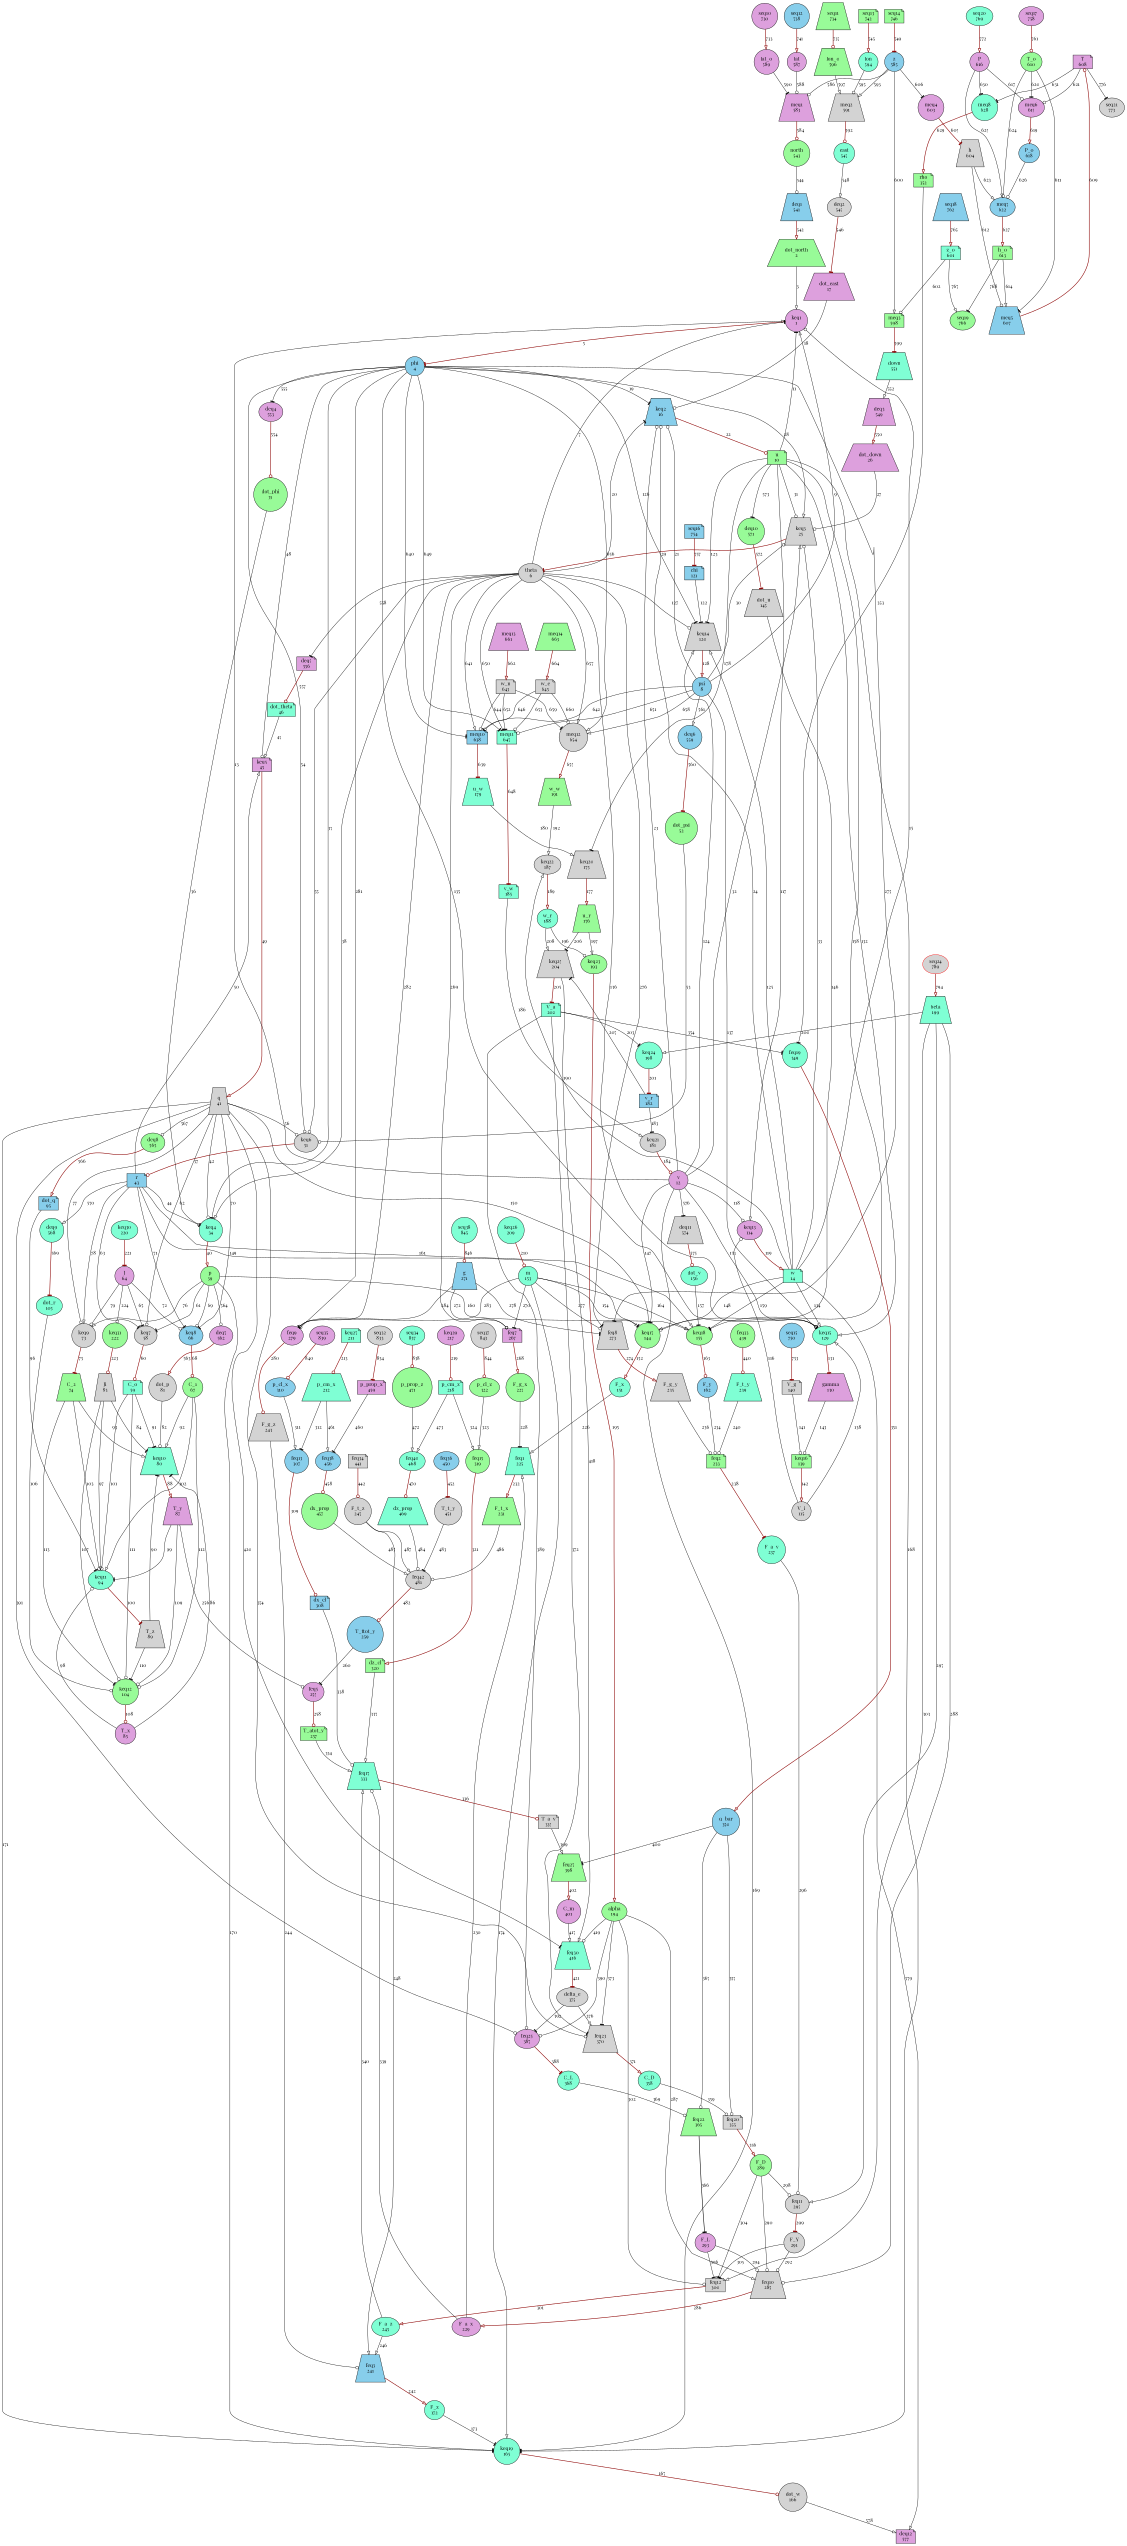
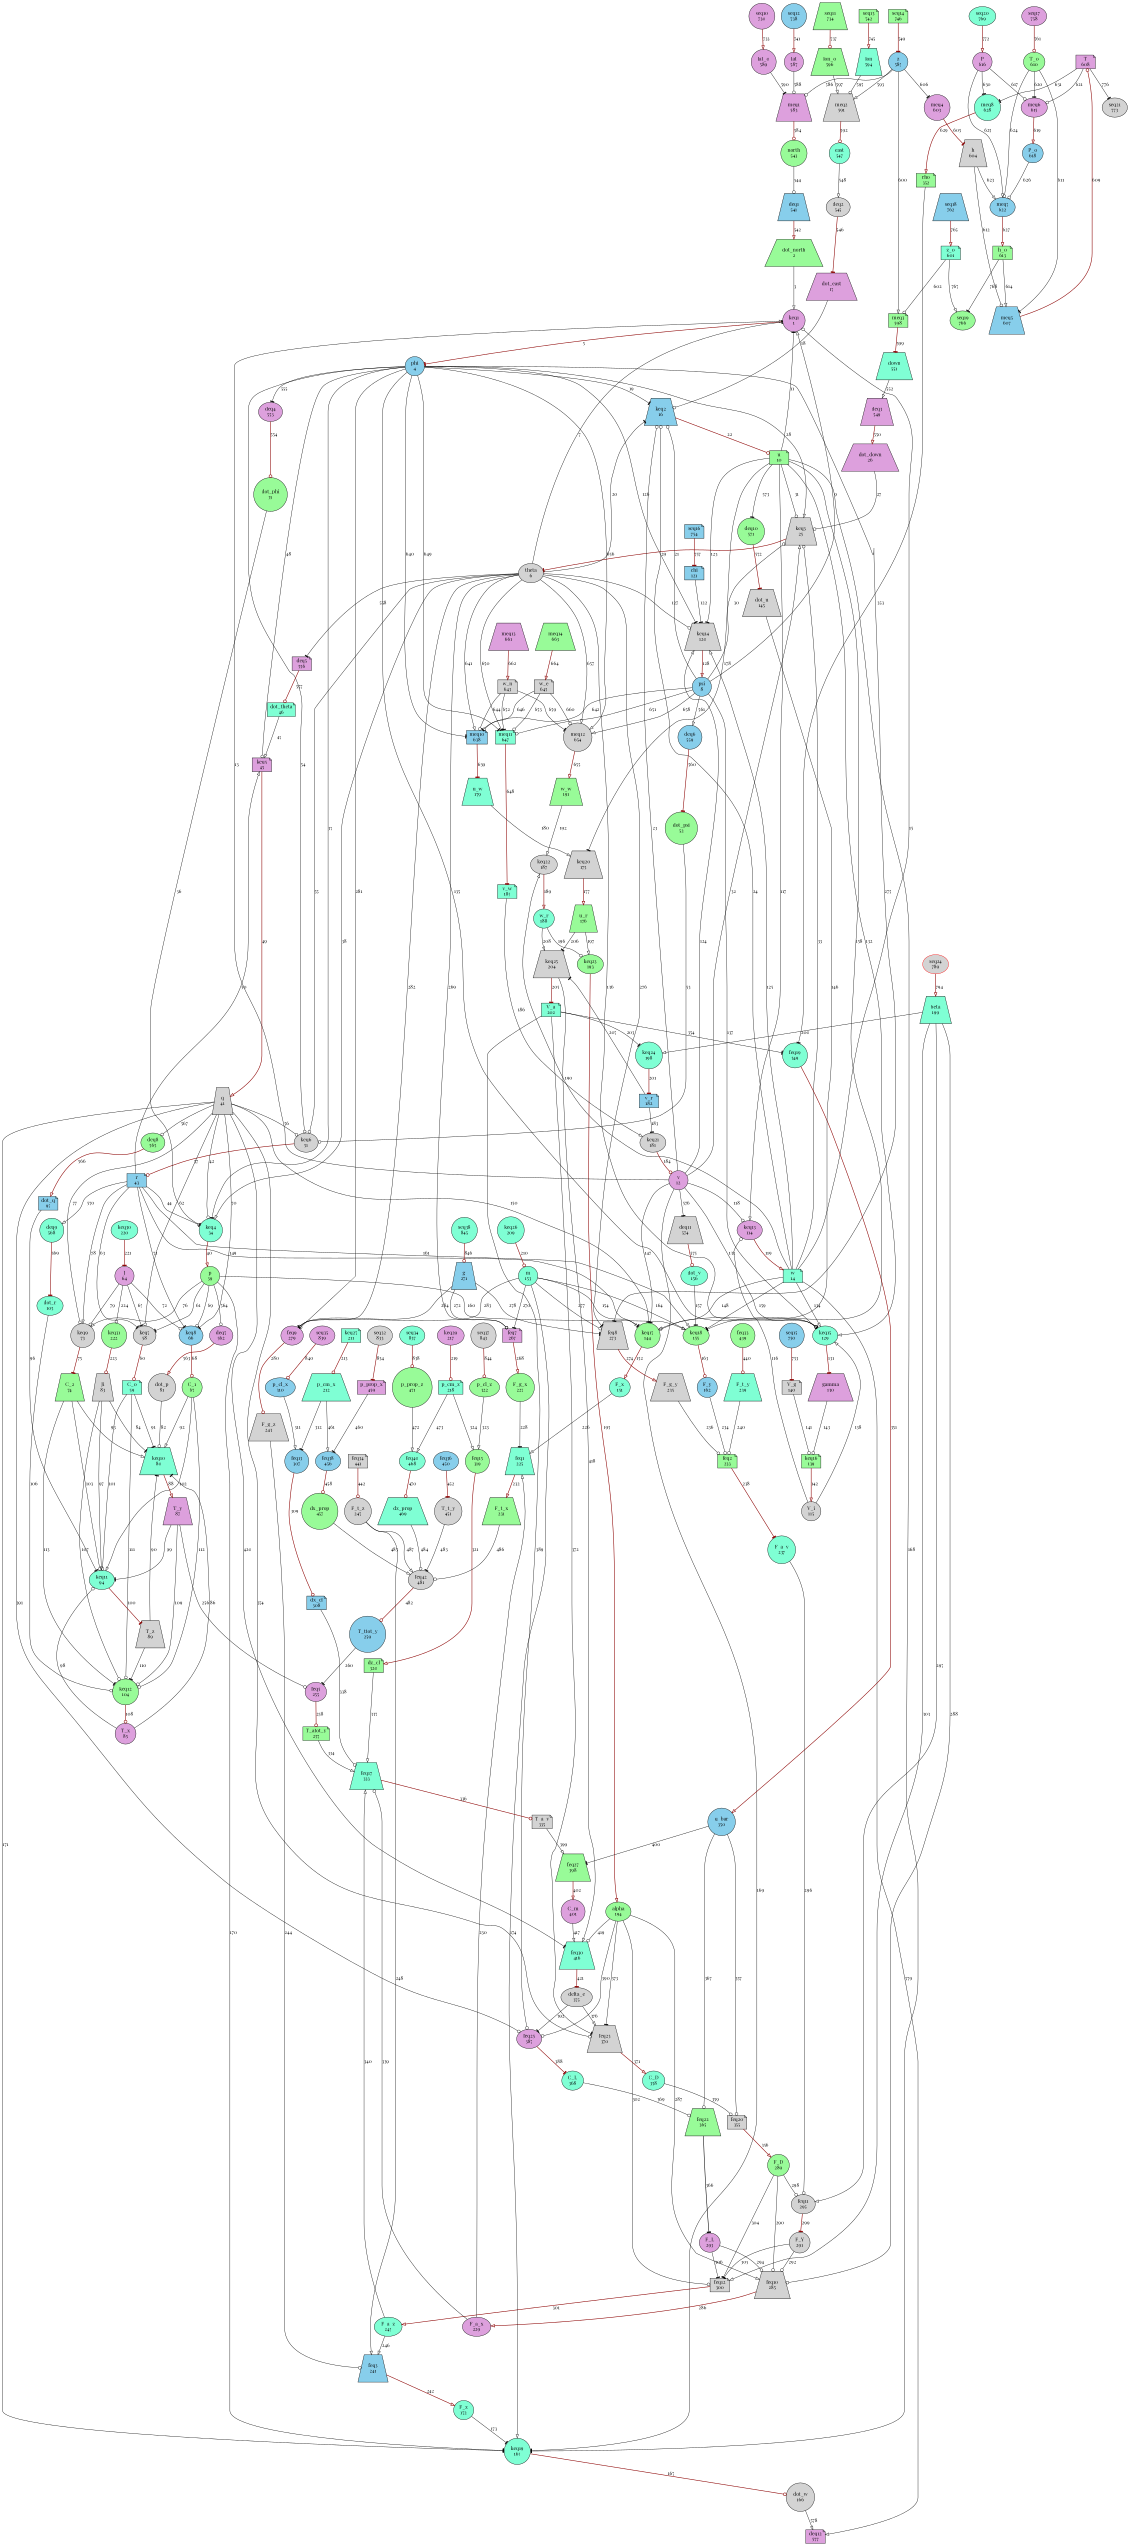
node "lon 594": shape ellipse -> trapezium
